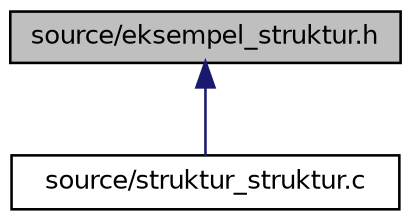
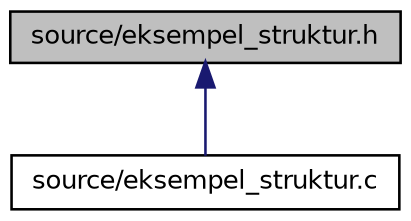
node "source/struktur_struktur.c": label "source/struktur_struktur.c" -> "source/eksempel_struktur.c"
